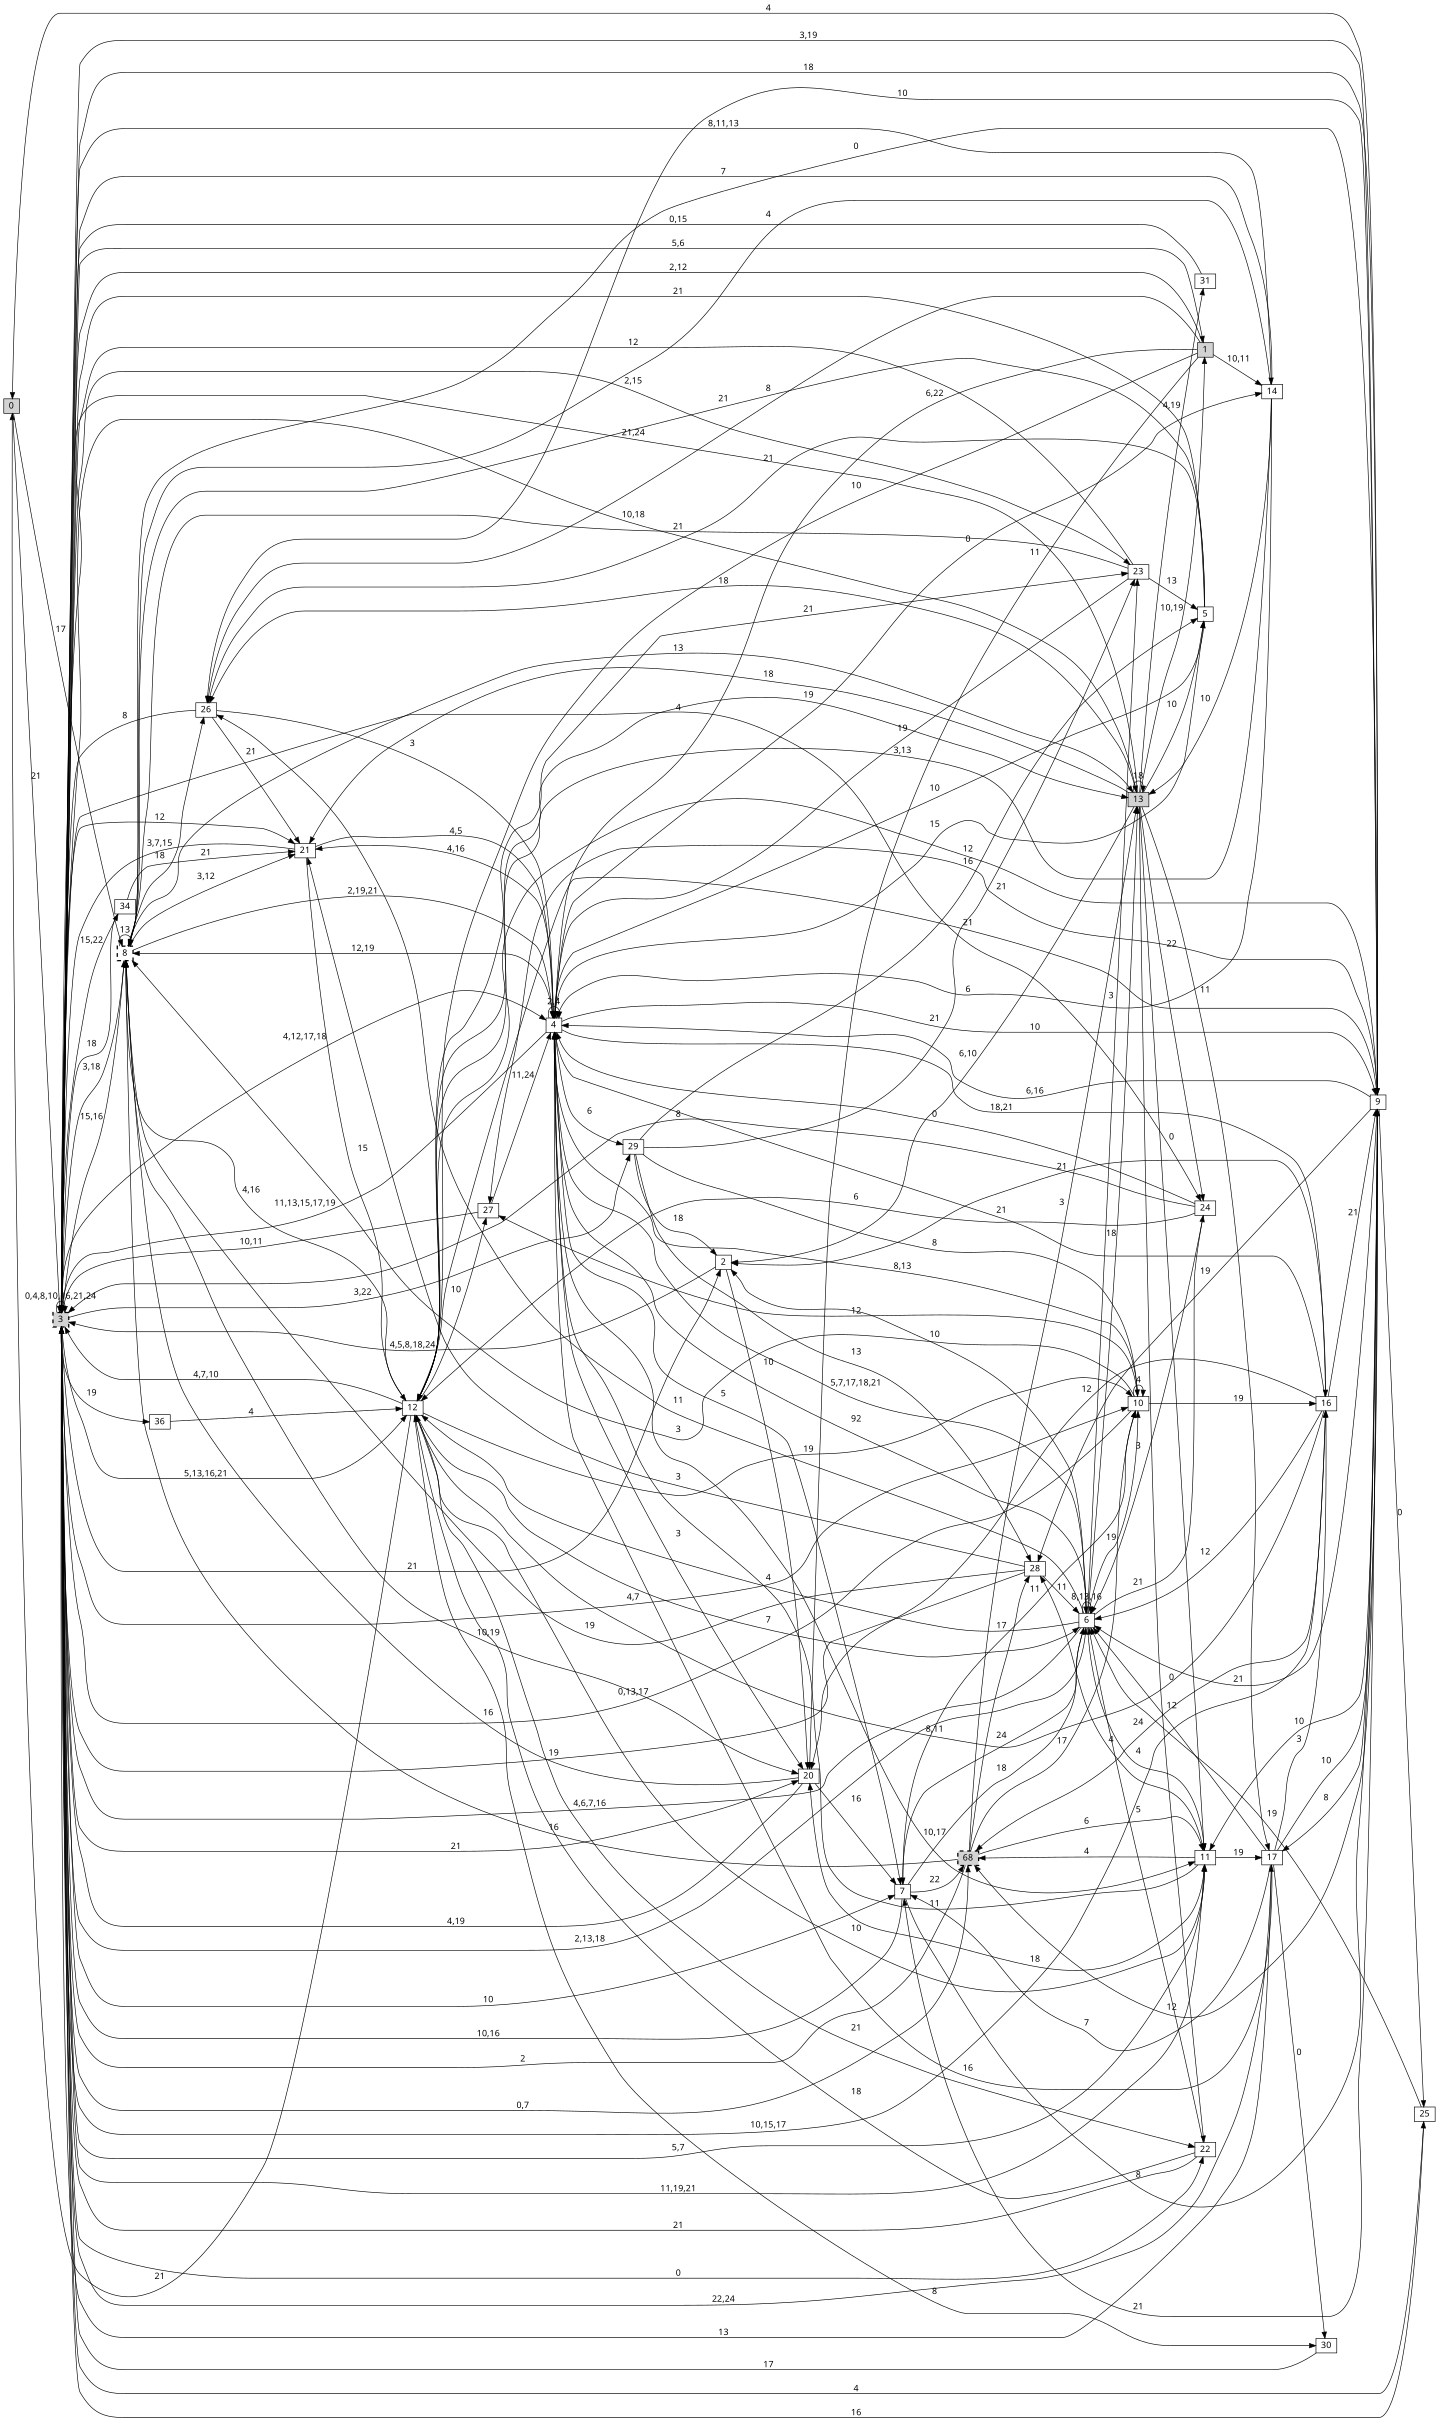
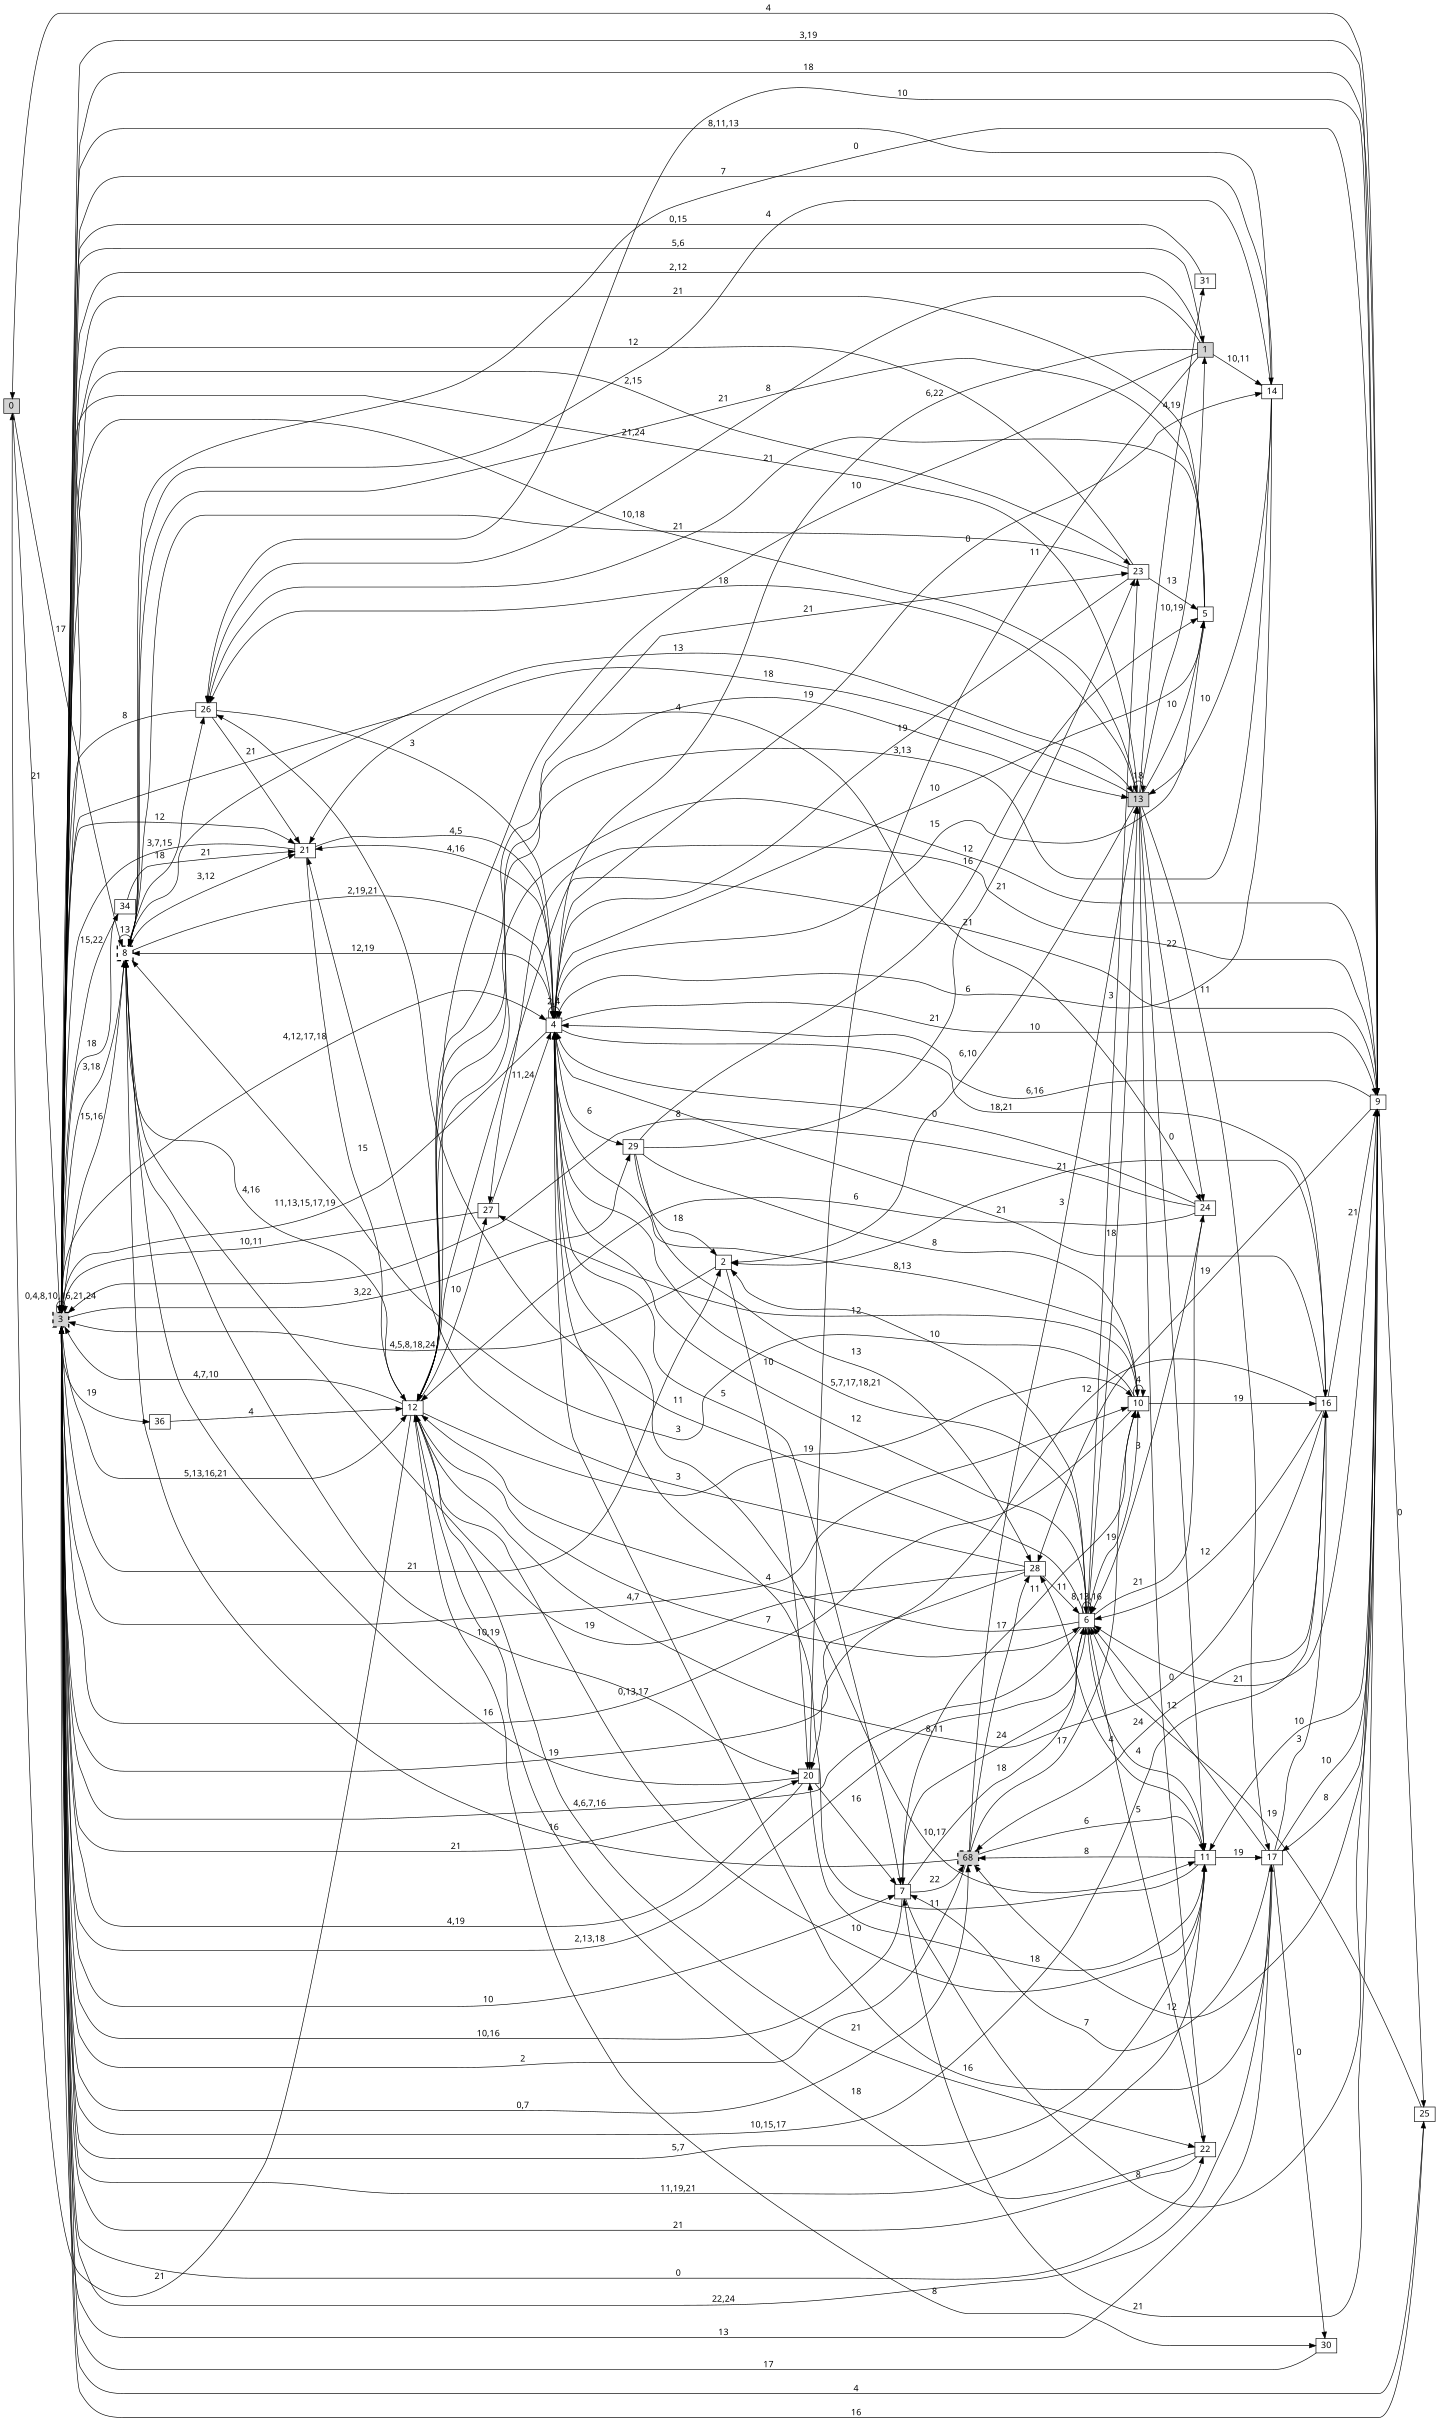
edge "6" -> "4": label "92" -> "12"
edge "4" -> "20": removed, label "3"
edge "11" -> "68": label "4" -> "8"
